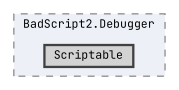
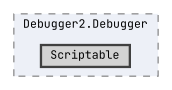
cluster "BadScript2.Debugger": label "BadScript2.Debugger" -> "Debugger2.Debugger"
